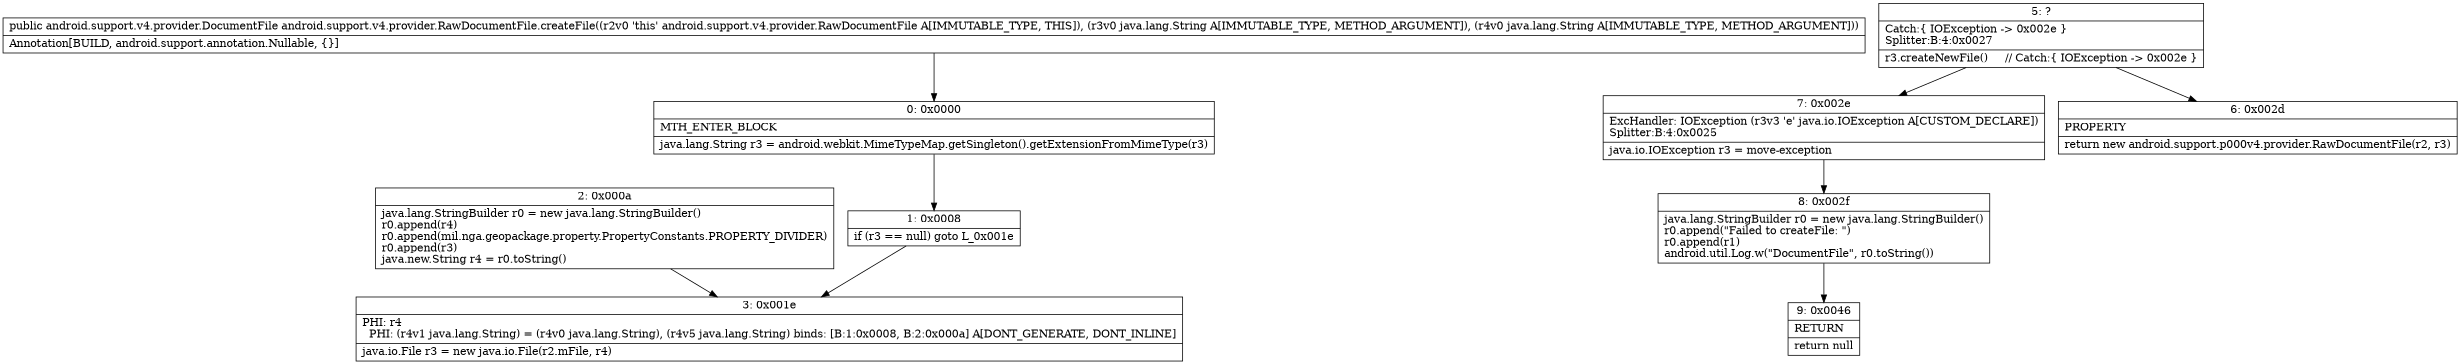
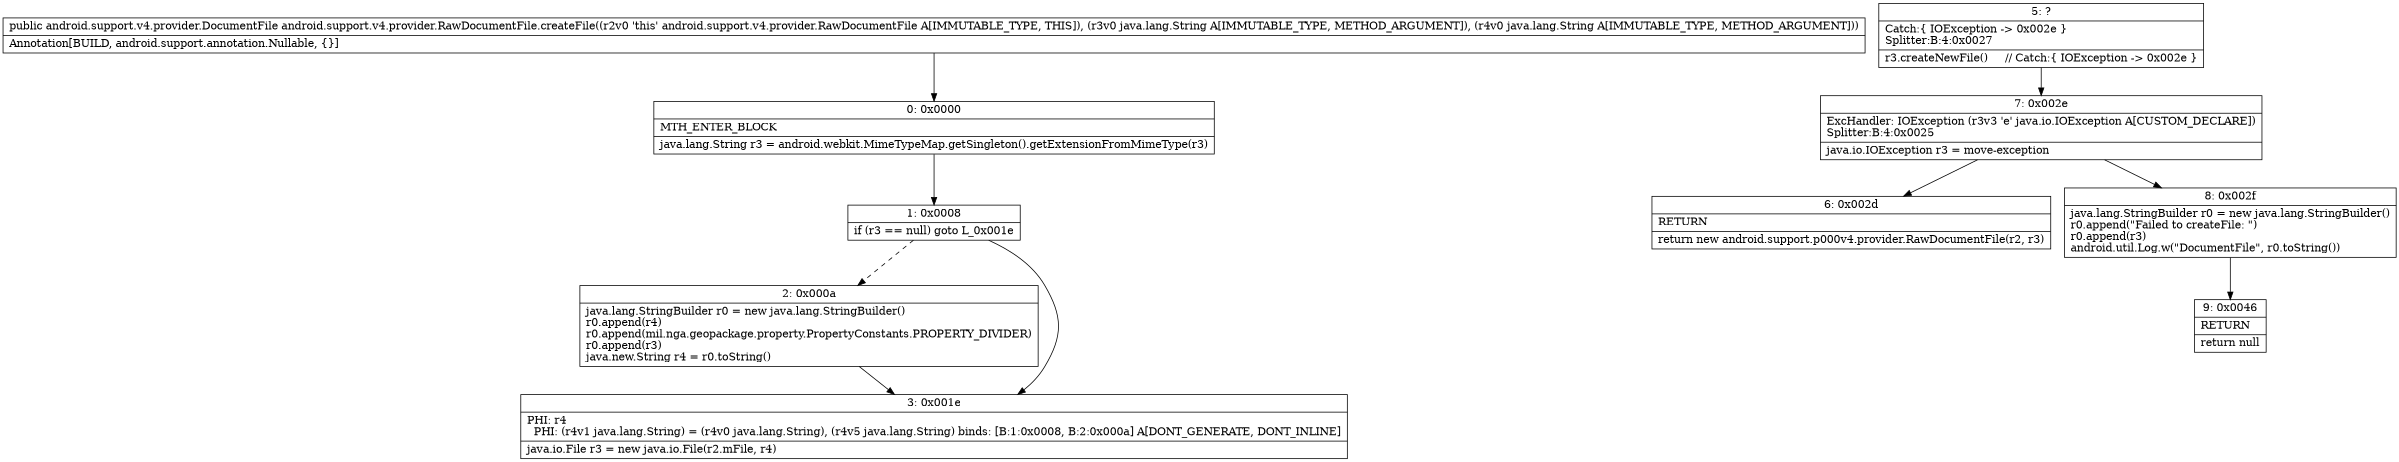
edge "5: ?" -> "6: 0x002d": now "7: 0x002e" -> "6: 0x002d"
node "6: 0x002d": text "PROPERTY" -> "RETURN"
node "8: 0x002f": text "r0.append(r1)" -> "r0.append(r3)"
edge "1: 0x0008" -> "2: 0x000a": added
